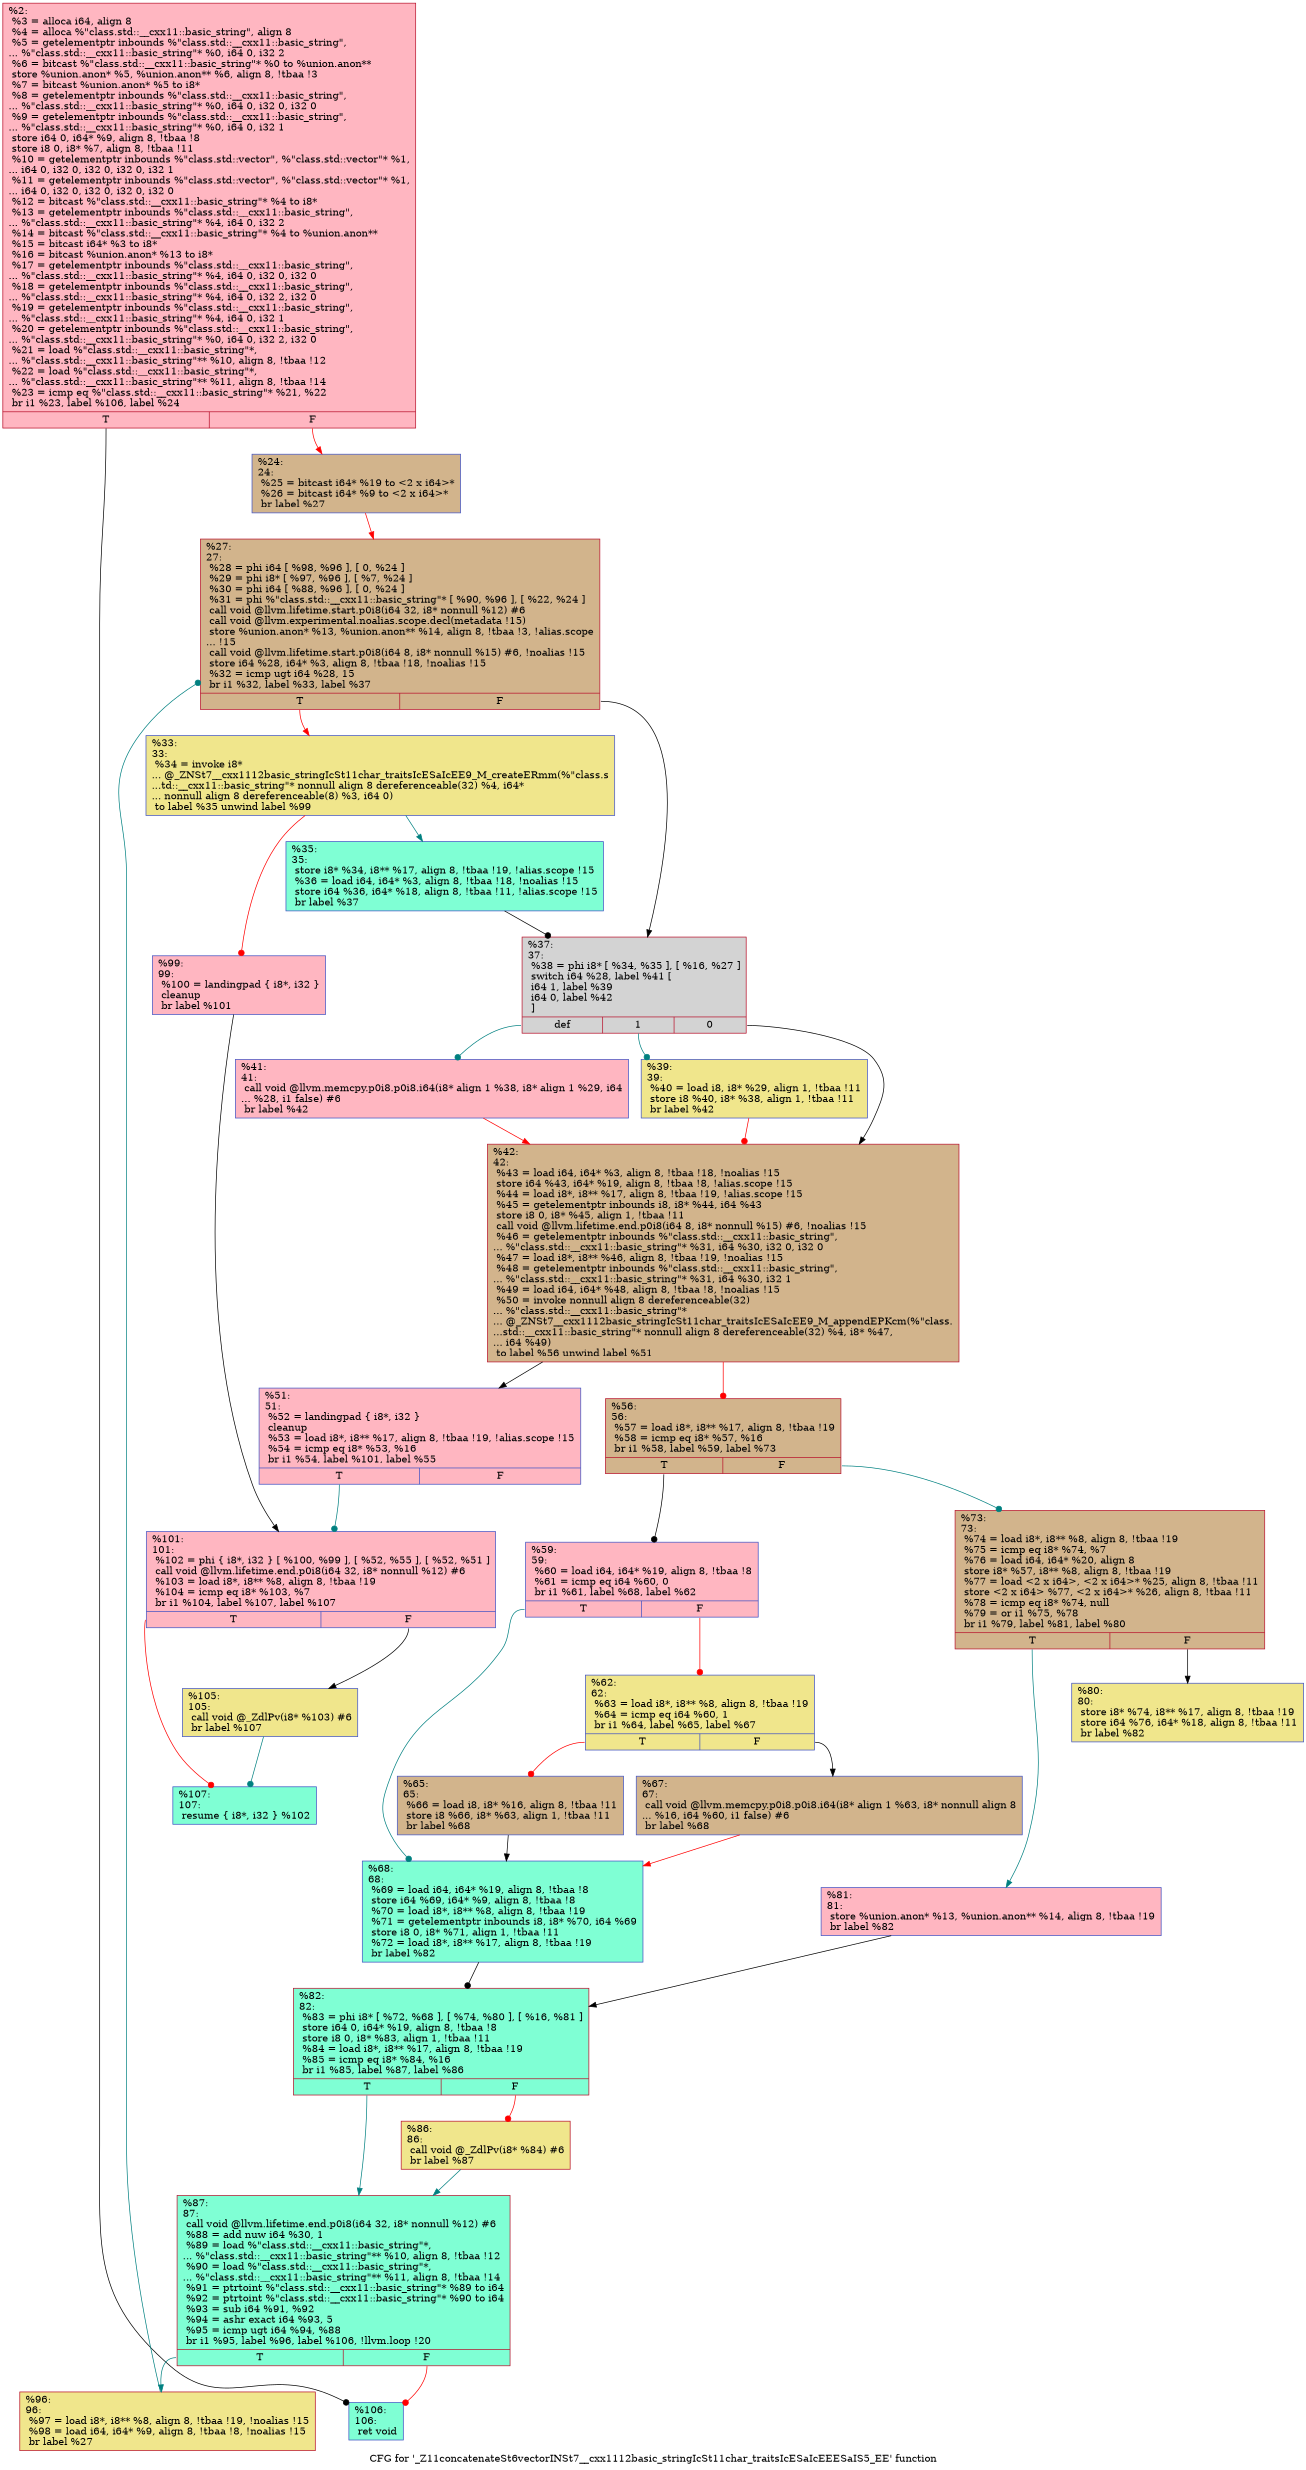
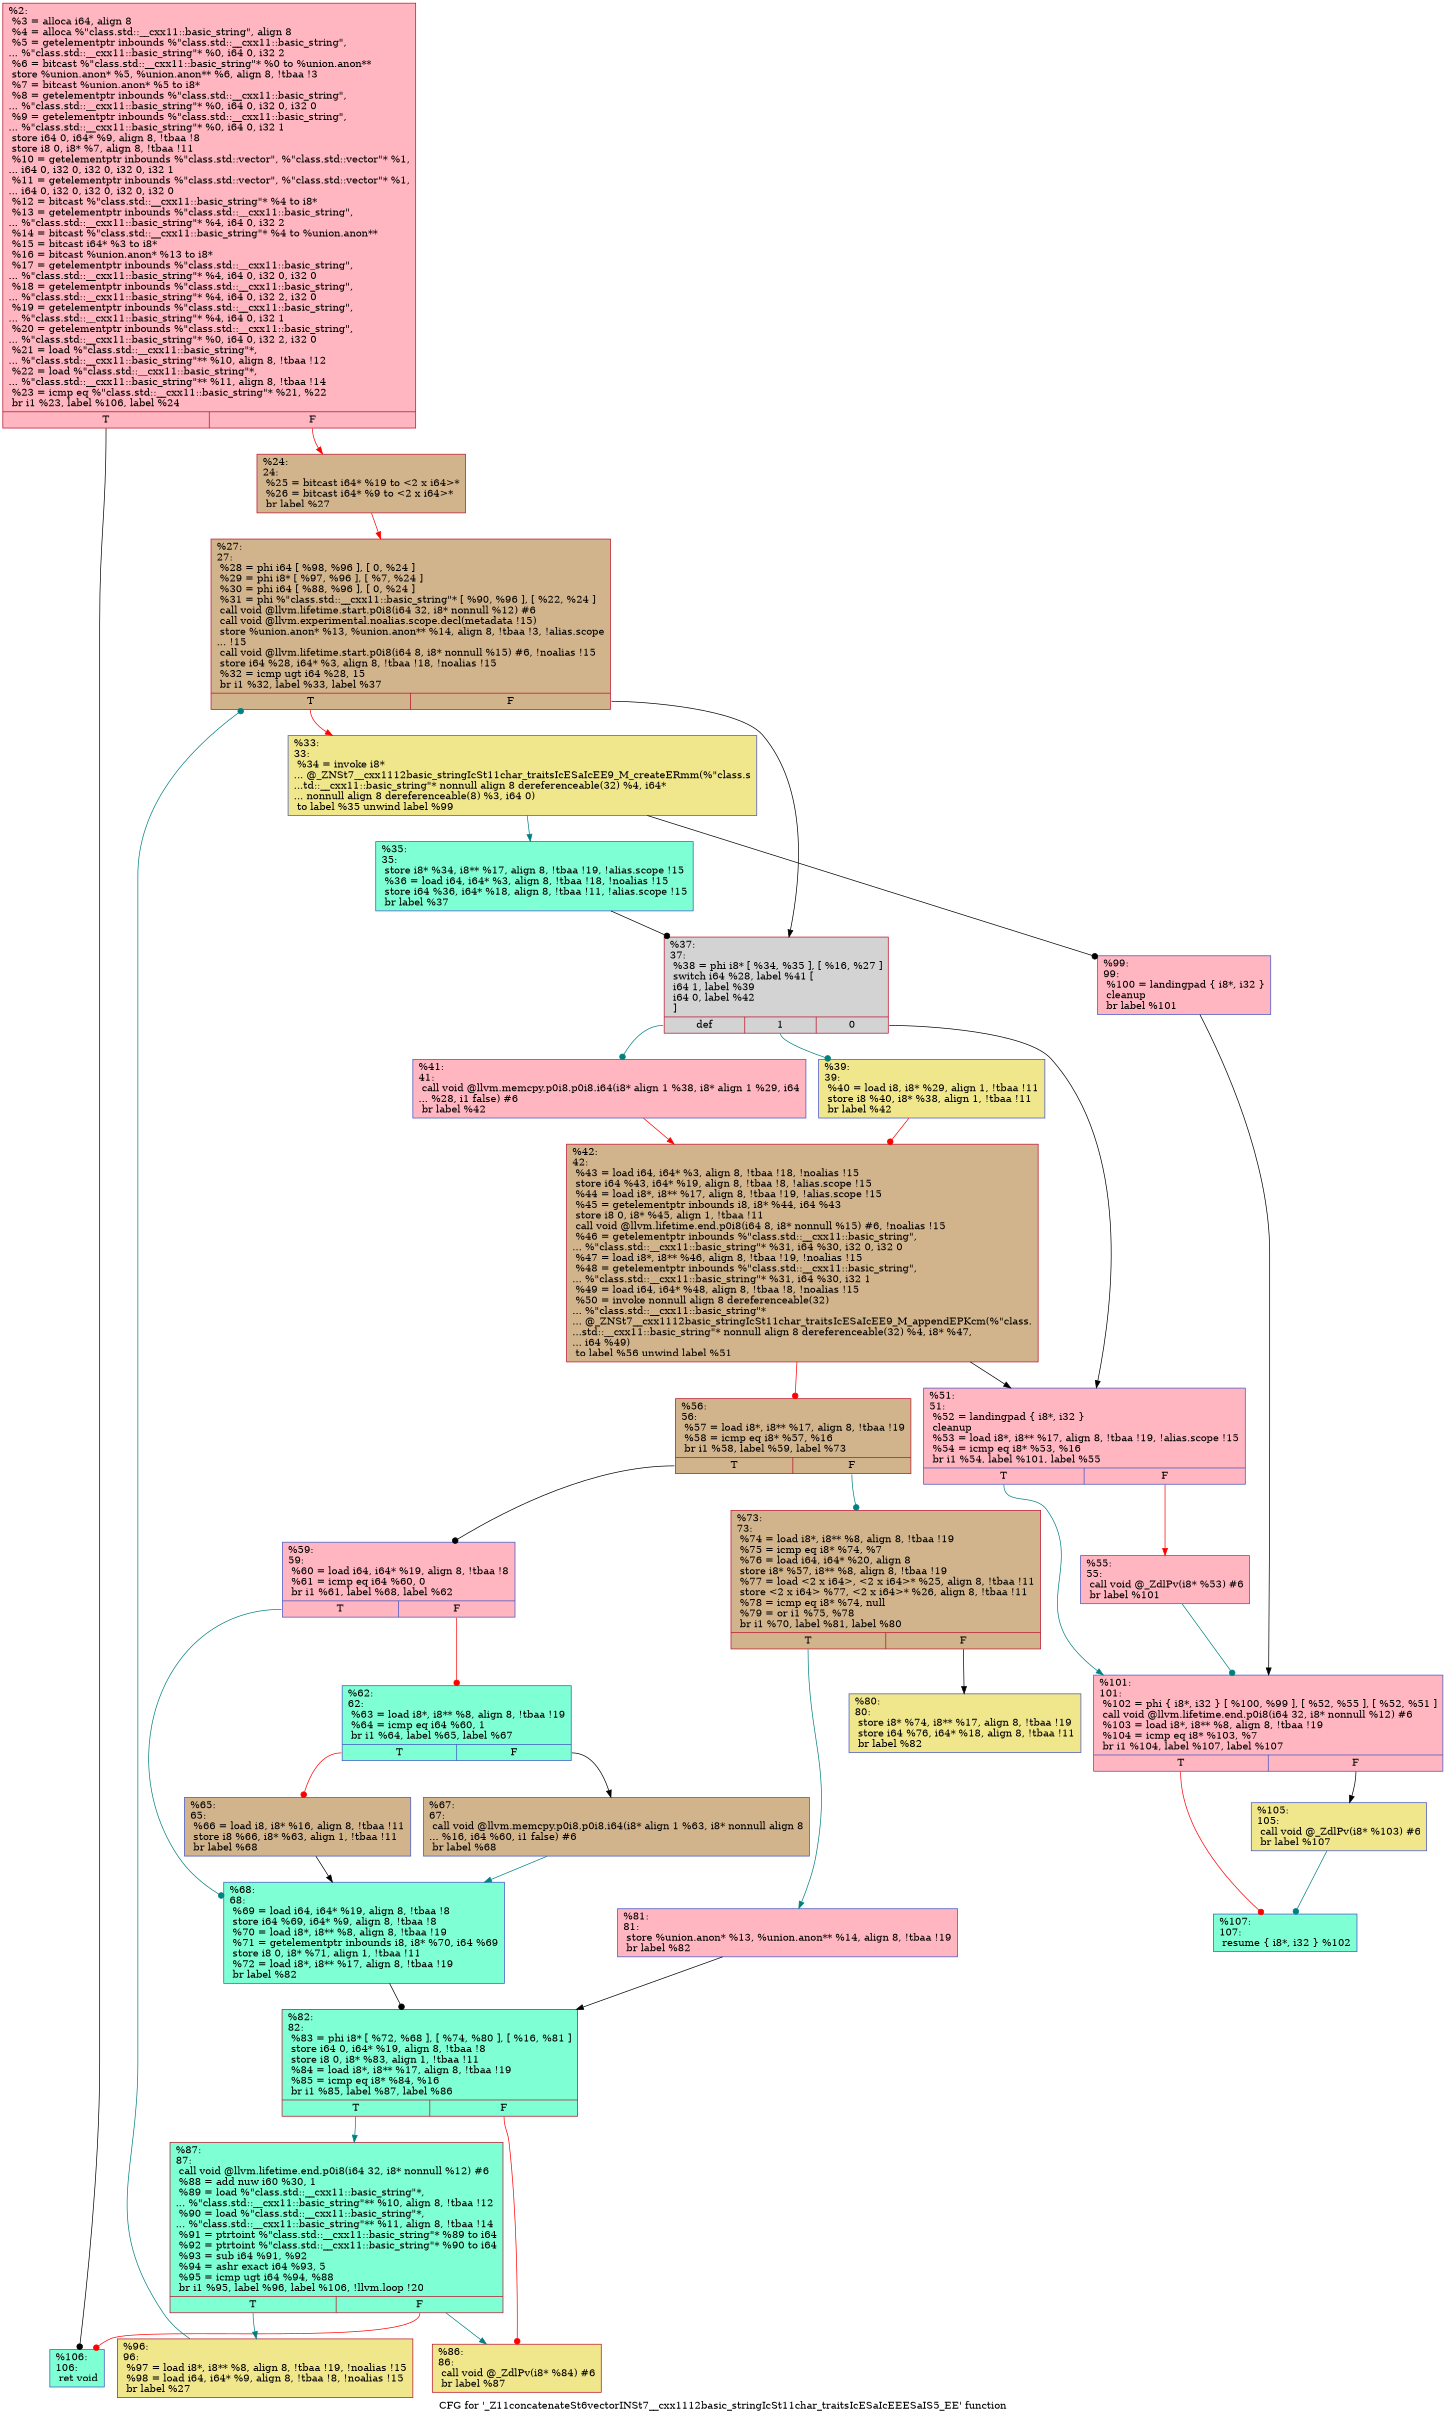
node "%24:": color #3d50c3ff -> #b70d28ff
edge "%33:" -> "%99:": color red -> black
edge "%37:" -> "%42:": now "%37:" -> "%51:"
edge "%51:" -> "%101:": arrowhead dot -> normal
node "%55:": added
node "%73:": text "br i1 %79, label %81, label %80" -> "br i1 %70, label %81, label %80"
node "%62:": fillcolor khaki -> aquamarine
edge "%67:" -> "%68:": color red -> teal
edge "%86:" -> "%87:": reversed
node "%87:": text "%88 = add nuw i64 %30, 1" -> "%88 = add nuw i60 %30, 1"
